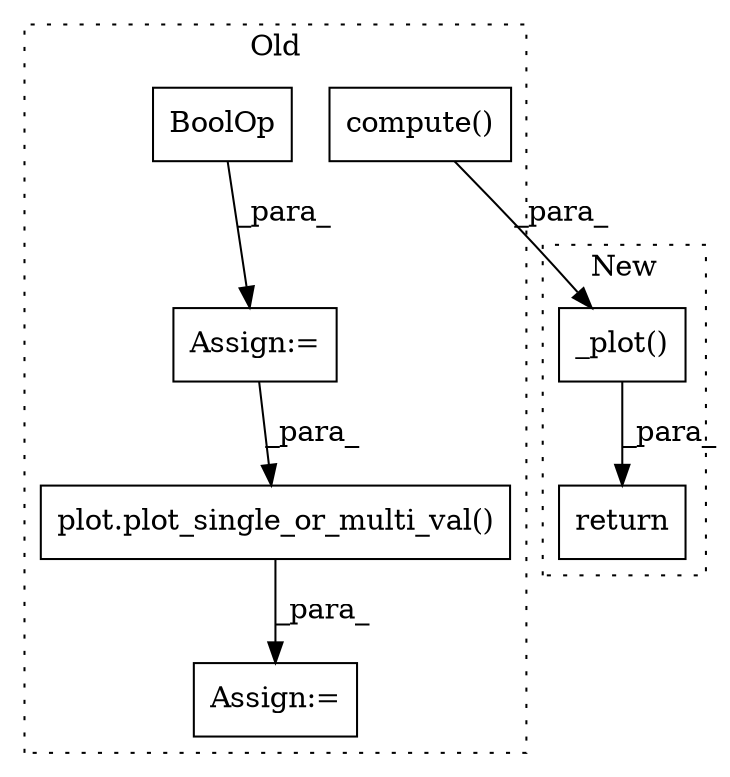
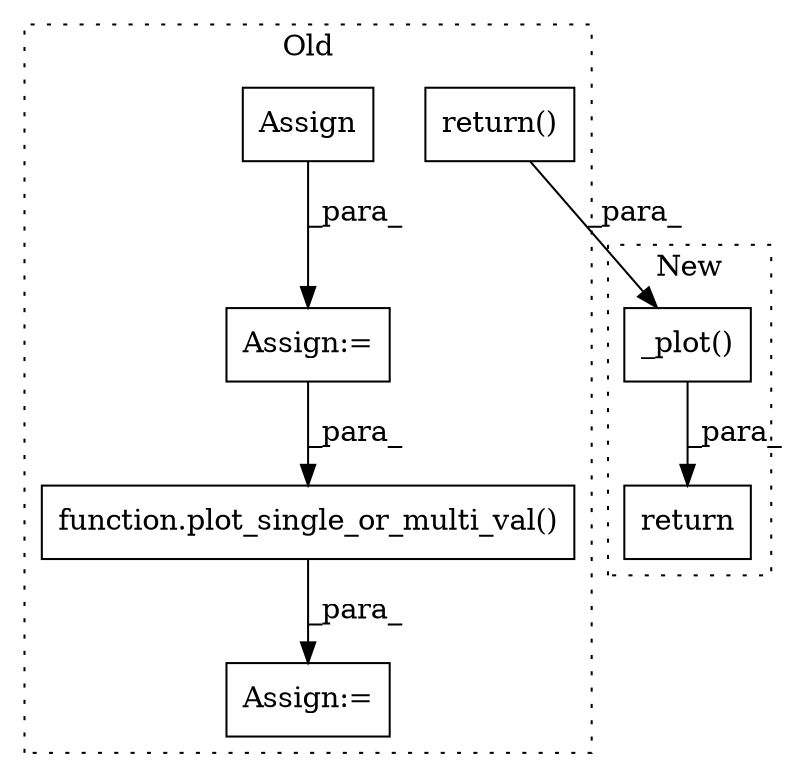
node "BoolOp": label "BoolOp" -> "Assign"
node "compute()": label "compute()" -> "return()"
node "plot.plot_single_or_multi_val()": label "plot.plot_single_or_multi_val()" -> "function.plot_single_or_multi_val()"
